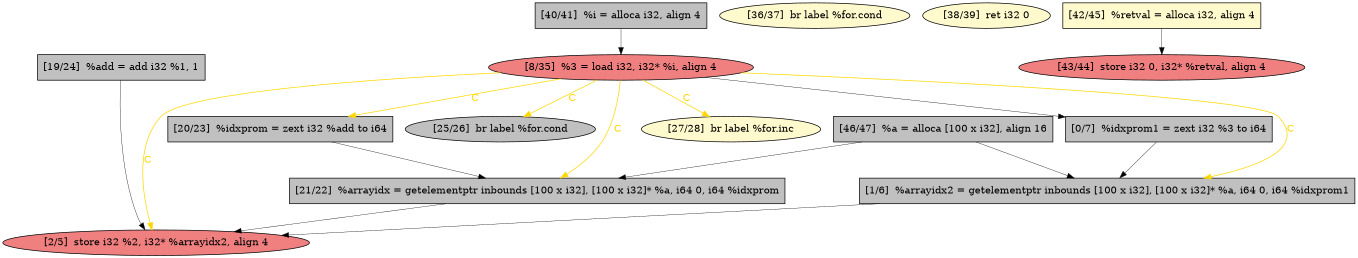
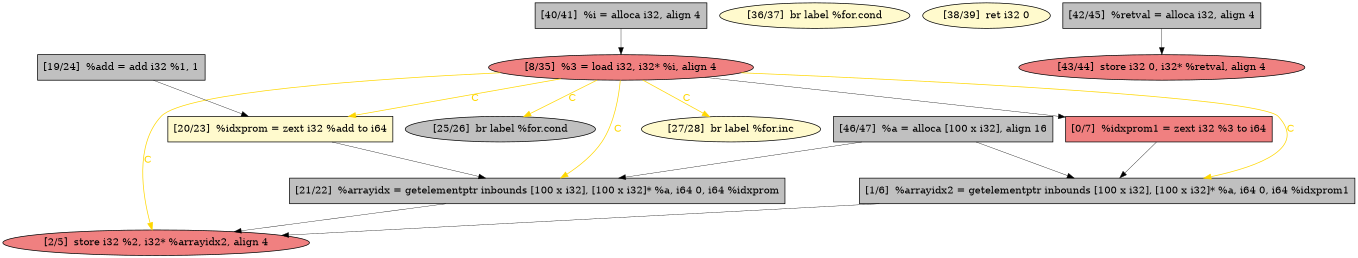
node "[42/45]  %retval = alloca i32, align 4": fillcolor lemonchiffon -> grey
node "[20/23]  %idxprom = zext i32 %add to i64": fillcolor grey -> lemonchiffon
node "[0/7]  %idxprom1 = zext i32 %3 to i64": fillcolor grey -> lightcoral
edge "[19/24]  %add = add i32 %1, 1" -> "[2/5]  store i32 %2, i32* %arrayidx2, align 4": now "[19/24]  %add = add i32 %1, 1" -> "[20/23]  %idxprom = zext i32 %add to i64"
